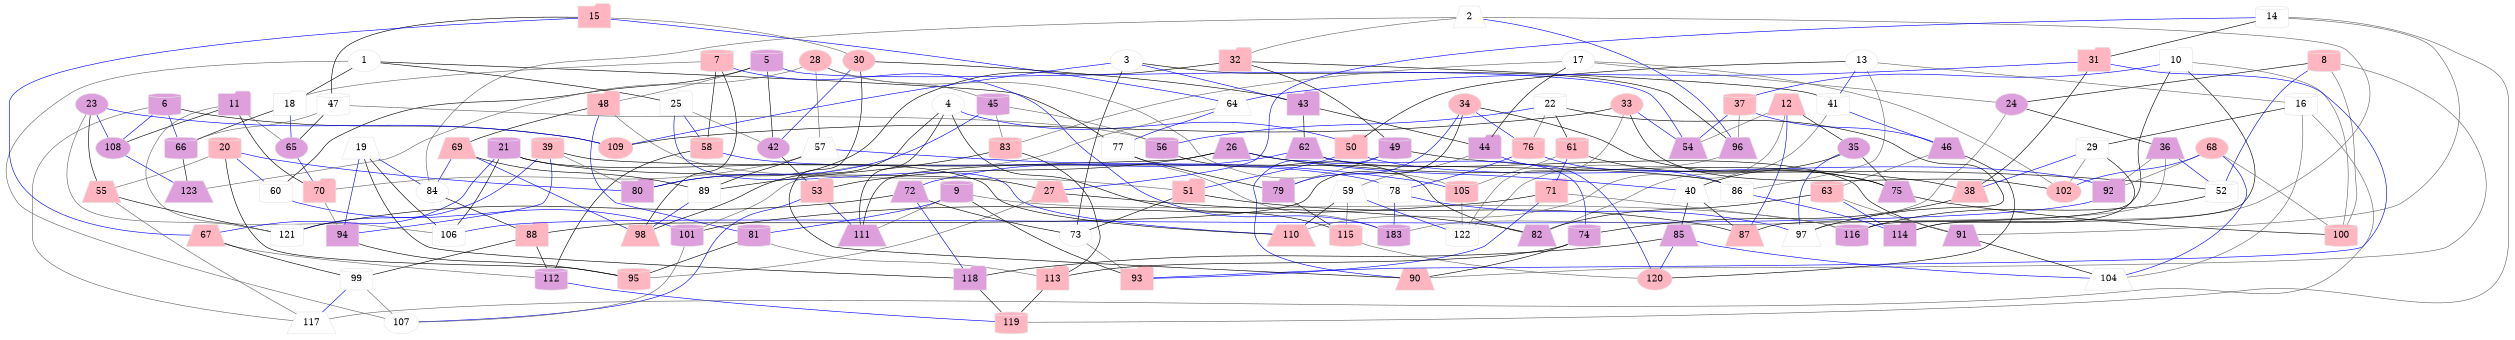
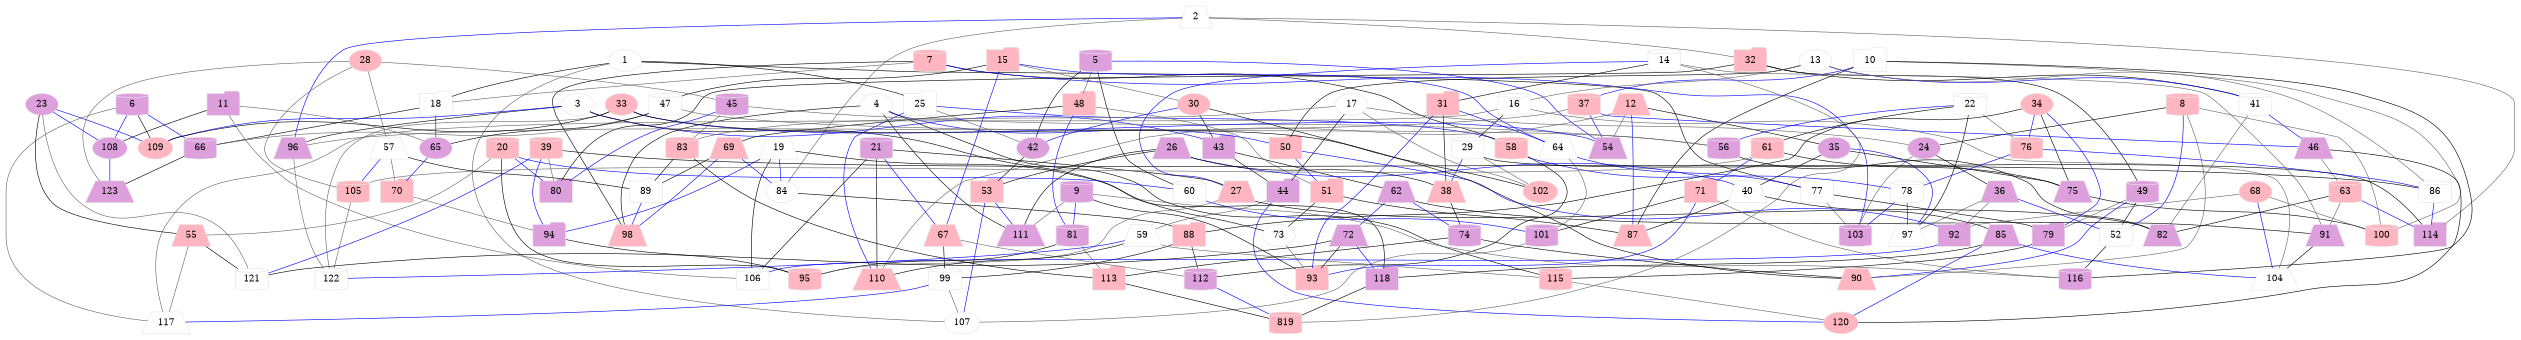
edge "11" -- "70": removed
edge "68" -- "102": removed
edge "72" -- "73": now "72" -- "93"
node "183": label "183" -> "103"
node "119": label "119" -> "819"
